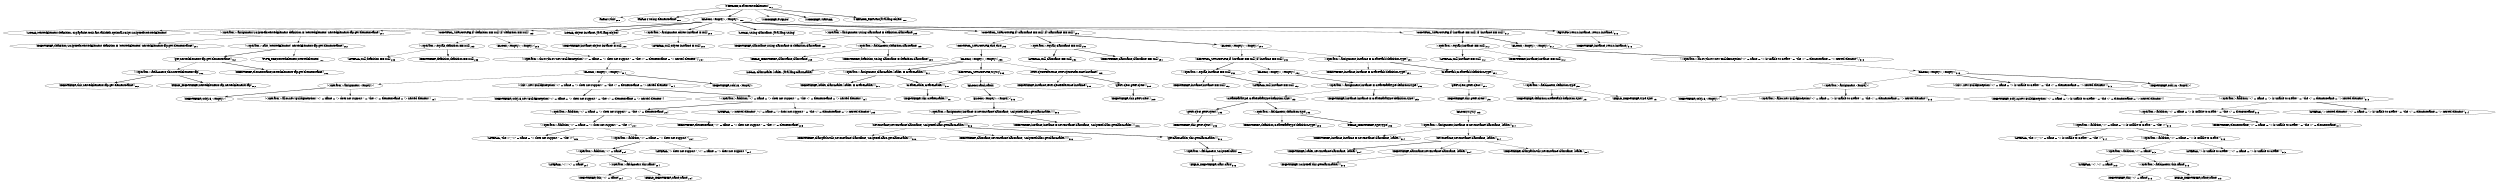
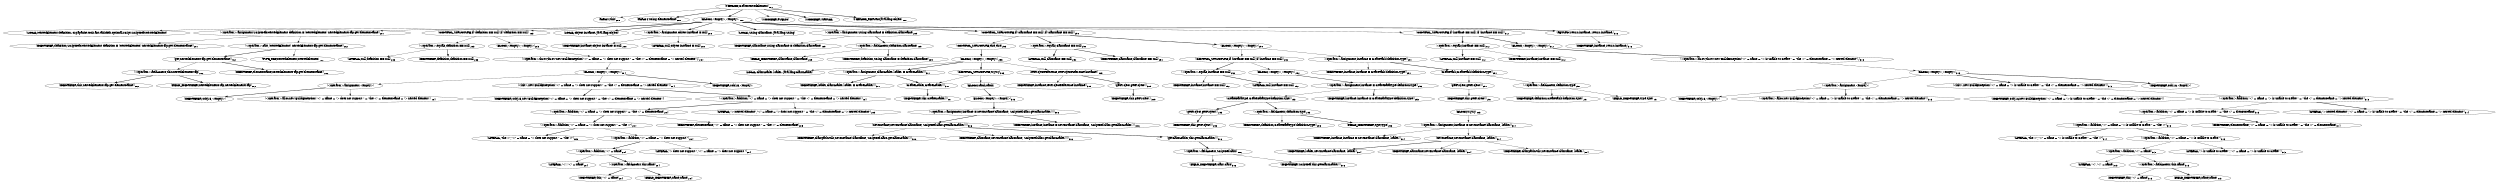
edge "(IDENTIFIER,classname,newInstance(classname, loader))" -> "(IDENTIFIER,ScriptDef,this.getClassLoader())": now "(<operator>.fieldAccess,ScriptDef.class)" -> "(IDENTIFIER,ScriptDef,this.getClassLoader())"
